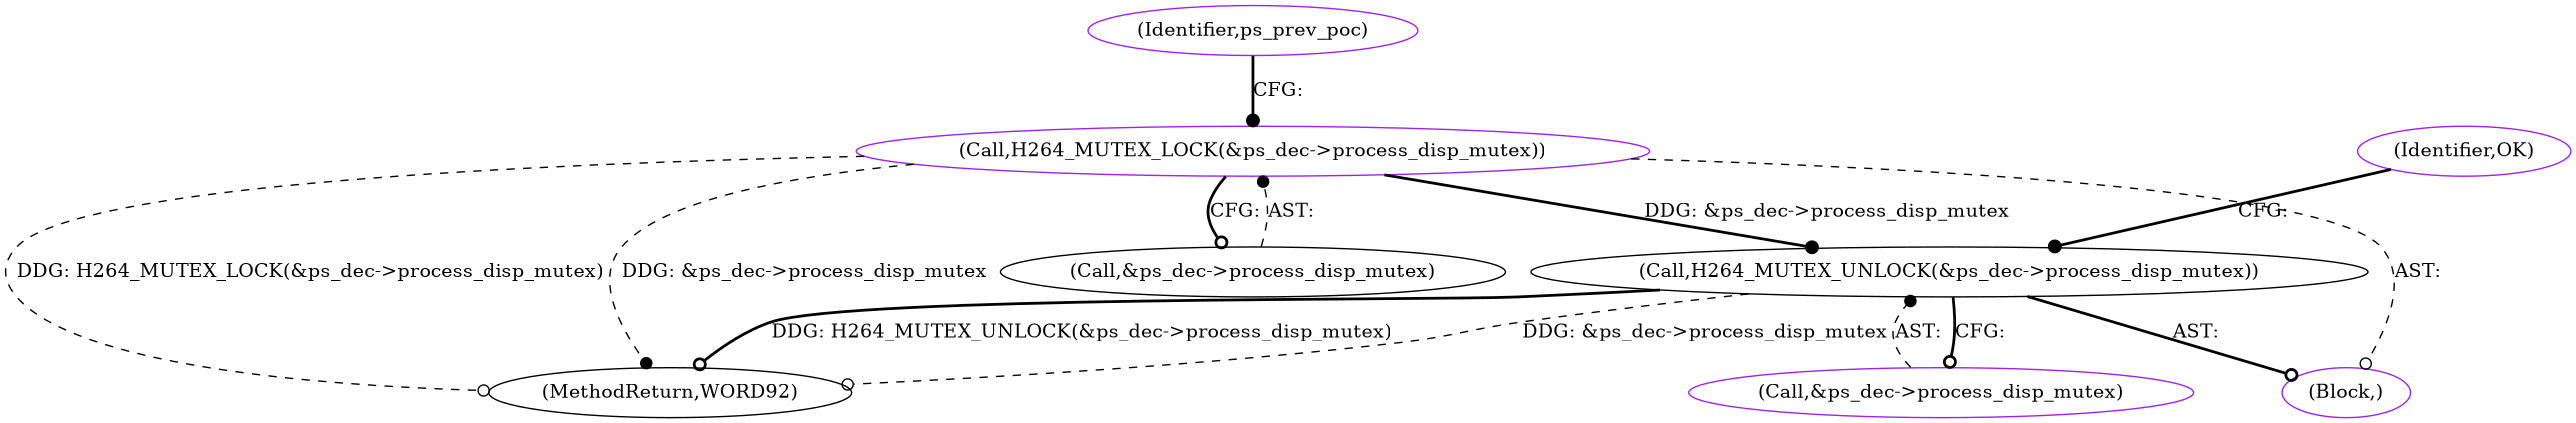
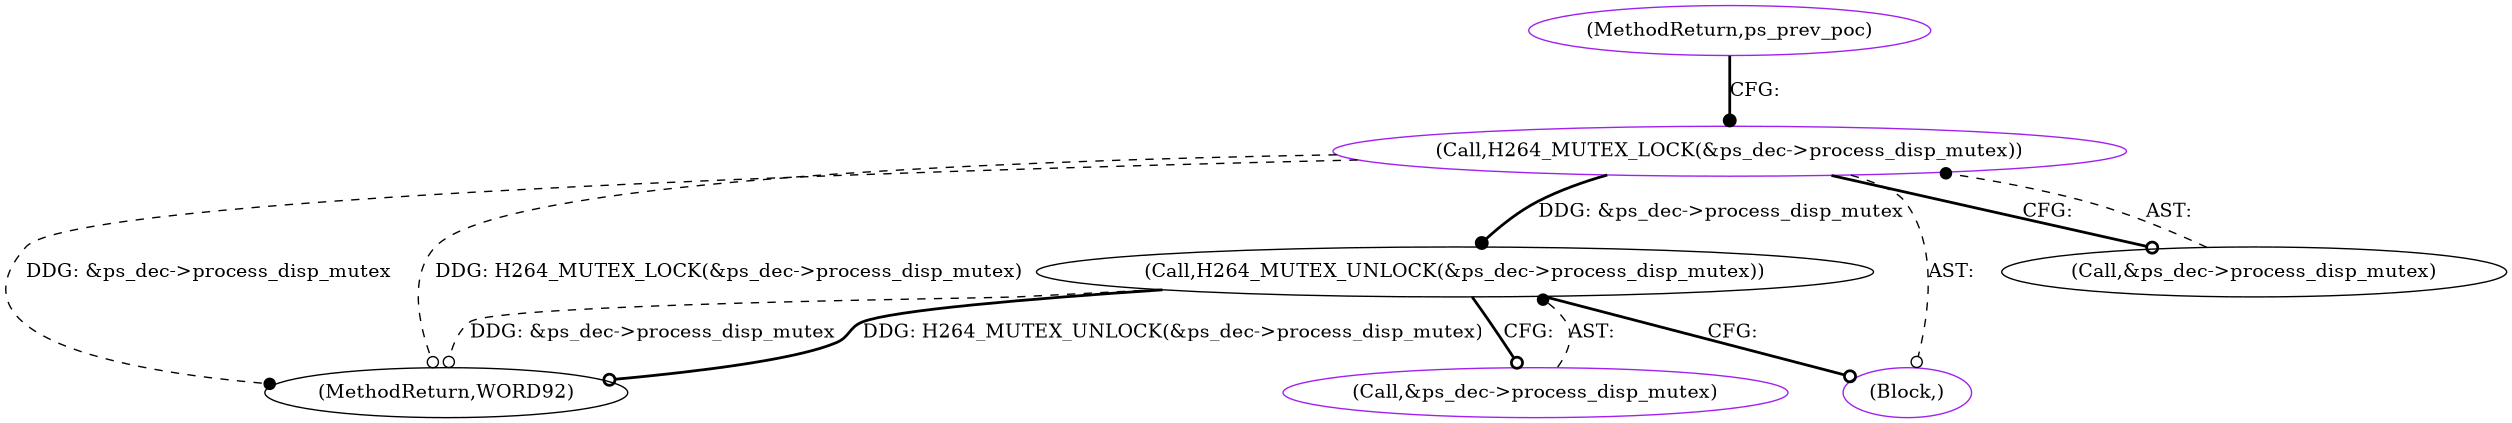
node "(Identifier,ps_prev_poc)": label "(Identifier,ps_prev_poc)" -> "(MethodReturn,ps_prev_poc)"
node "(Identifier,OK)": removed
edge "(Call,H264_MUTEX_UNLOCK(&ps_dec->process_disp_mutex))" -> "(Block,)": label "AST: " -> "CFG: "
